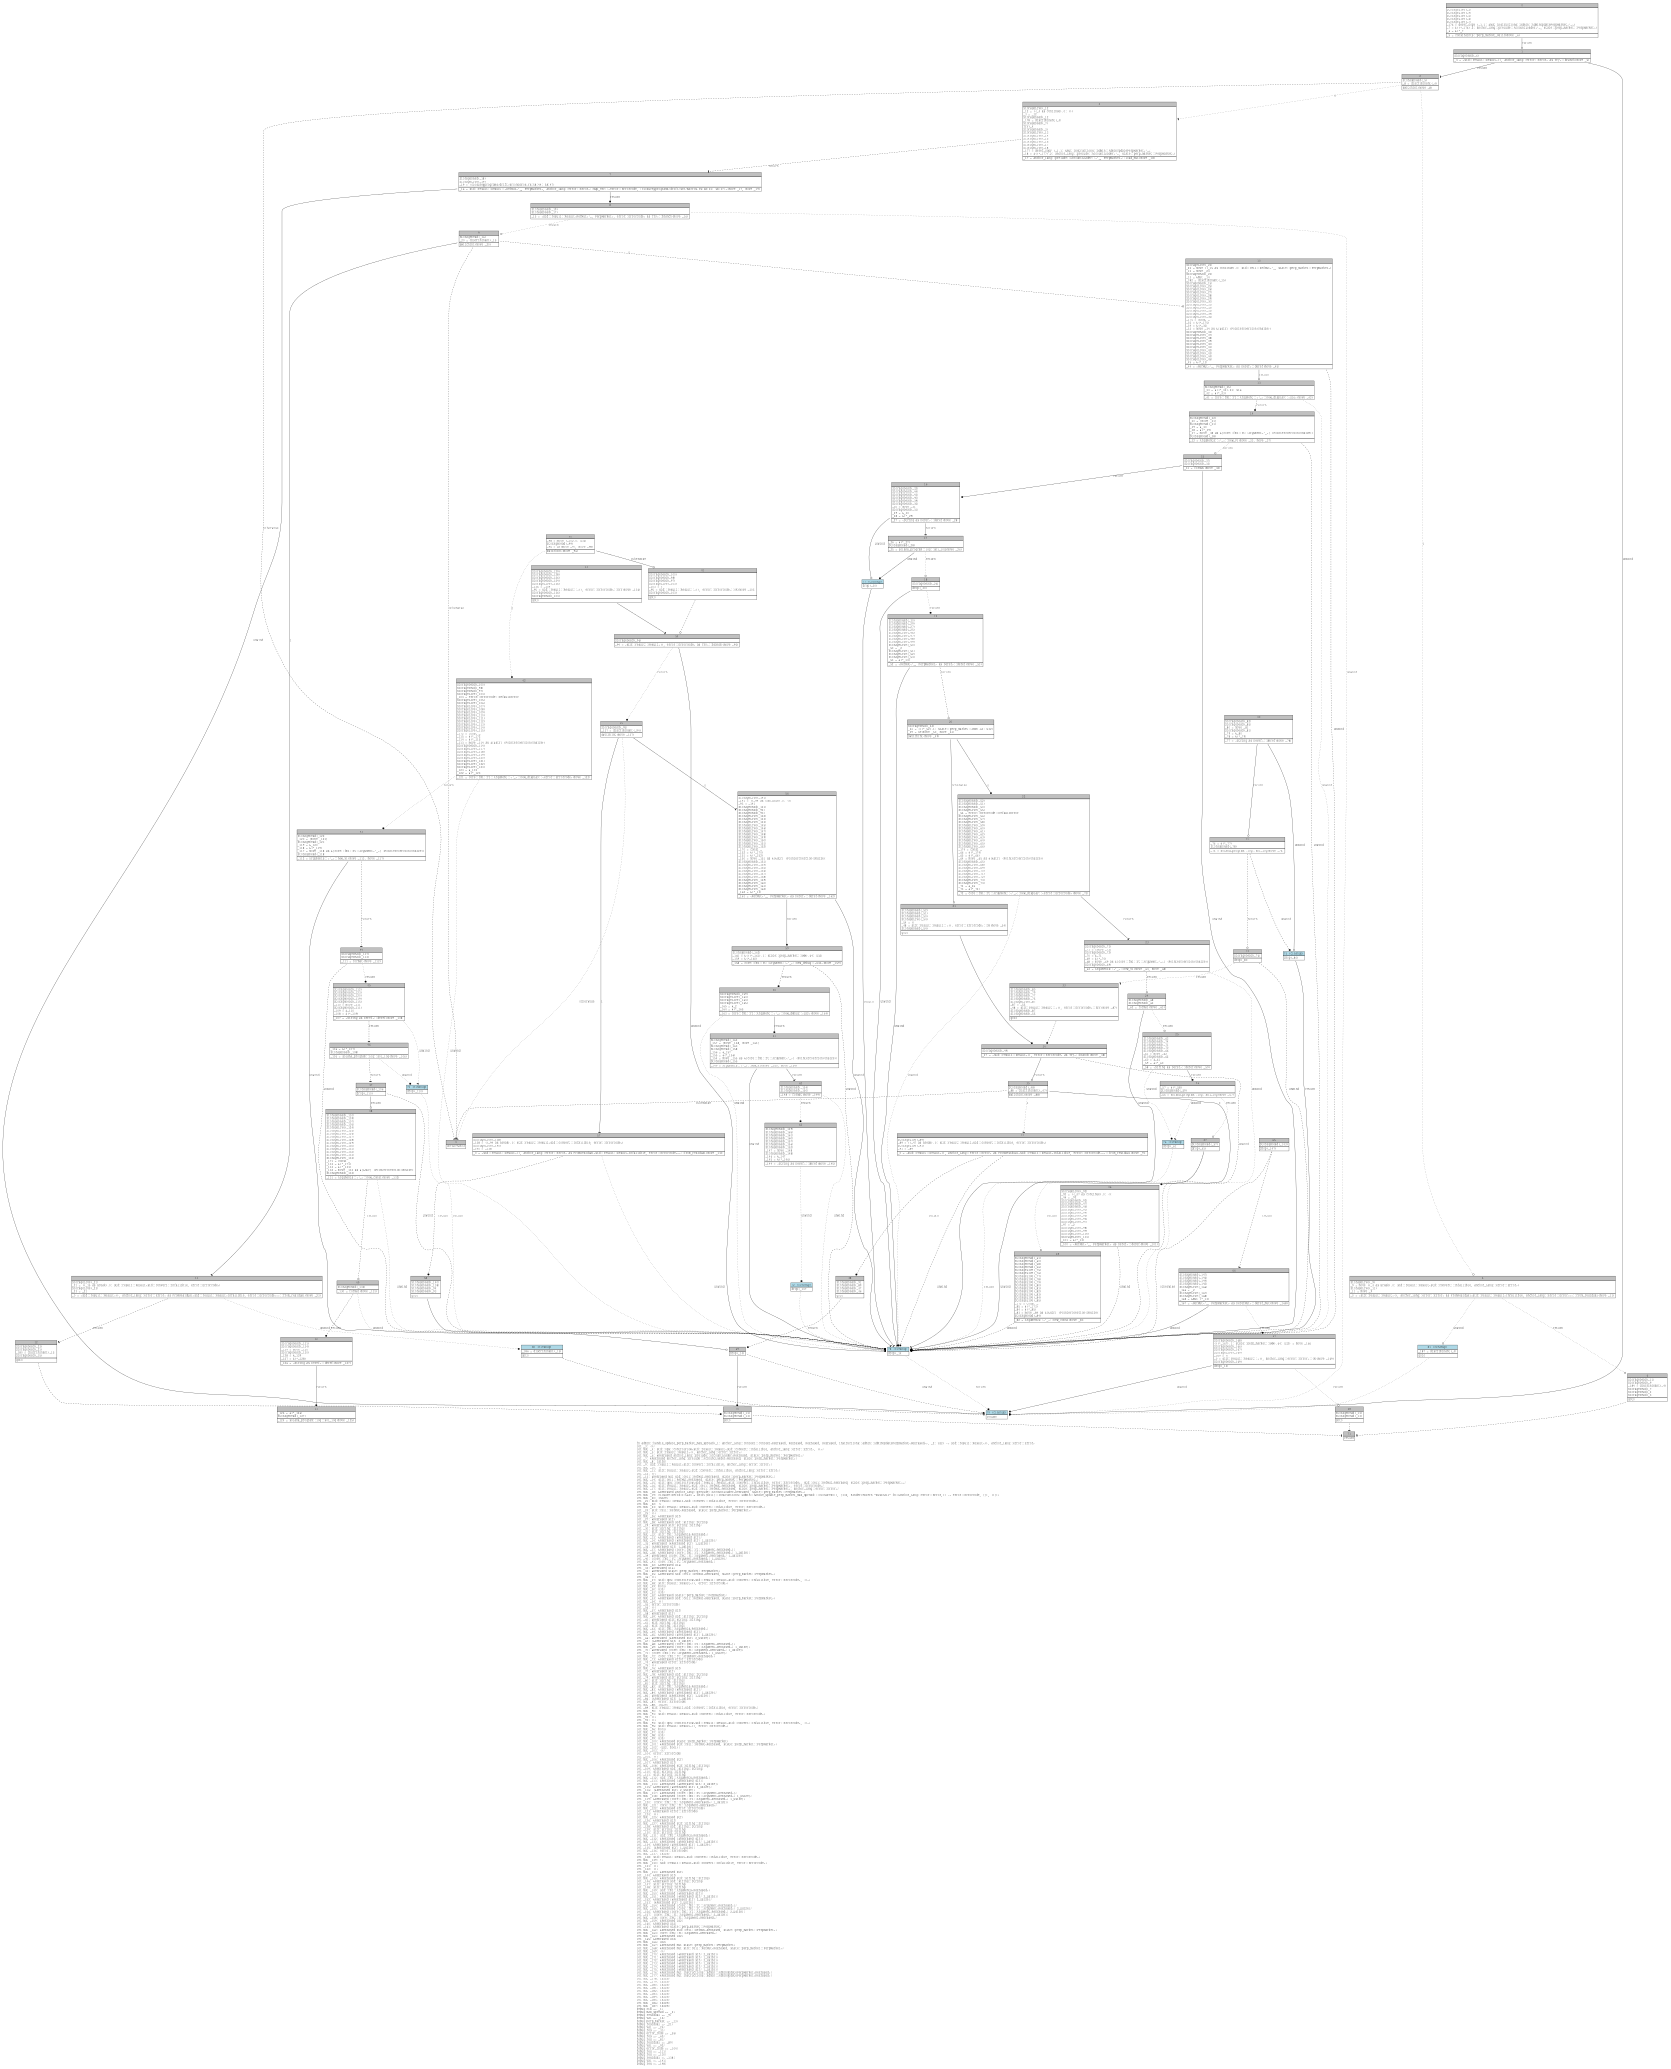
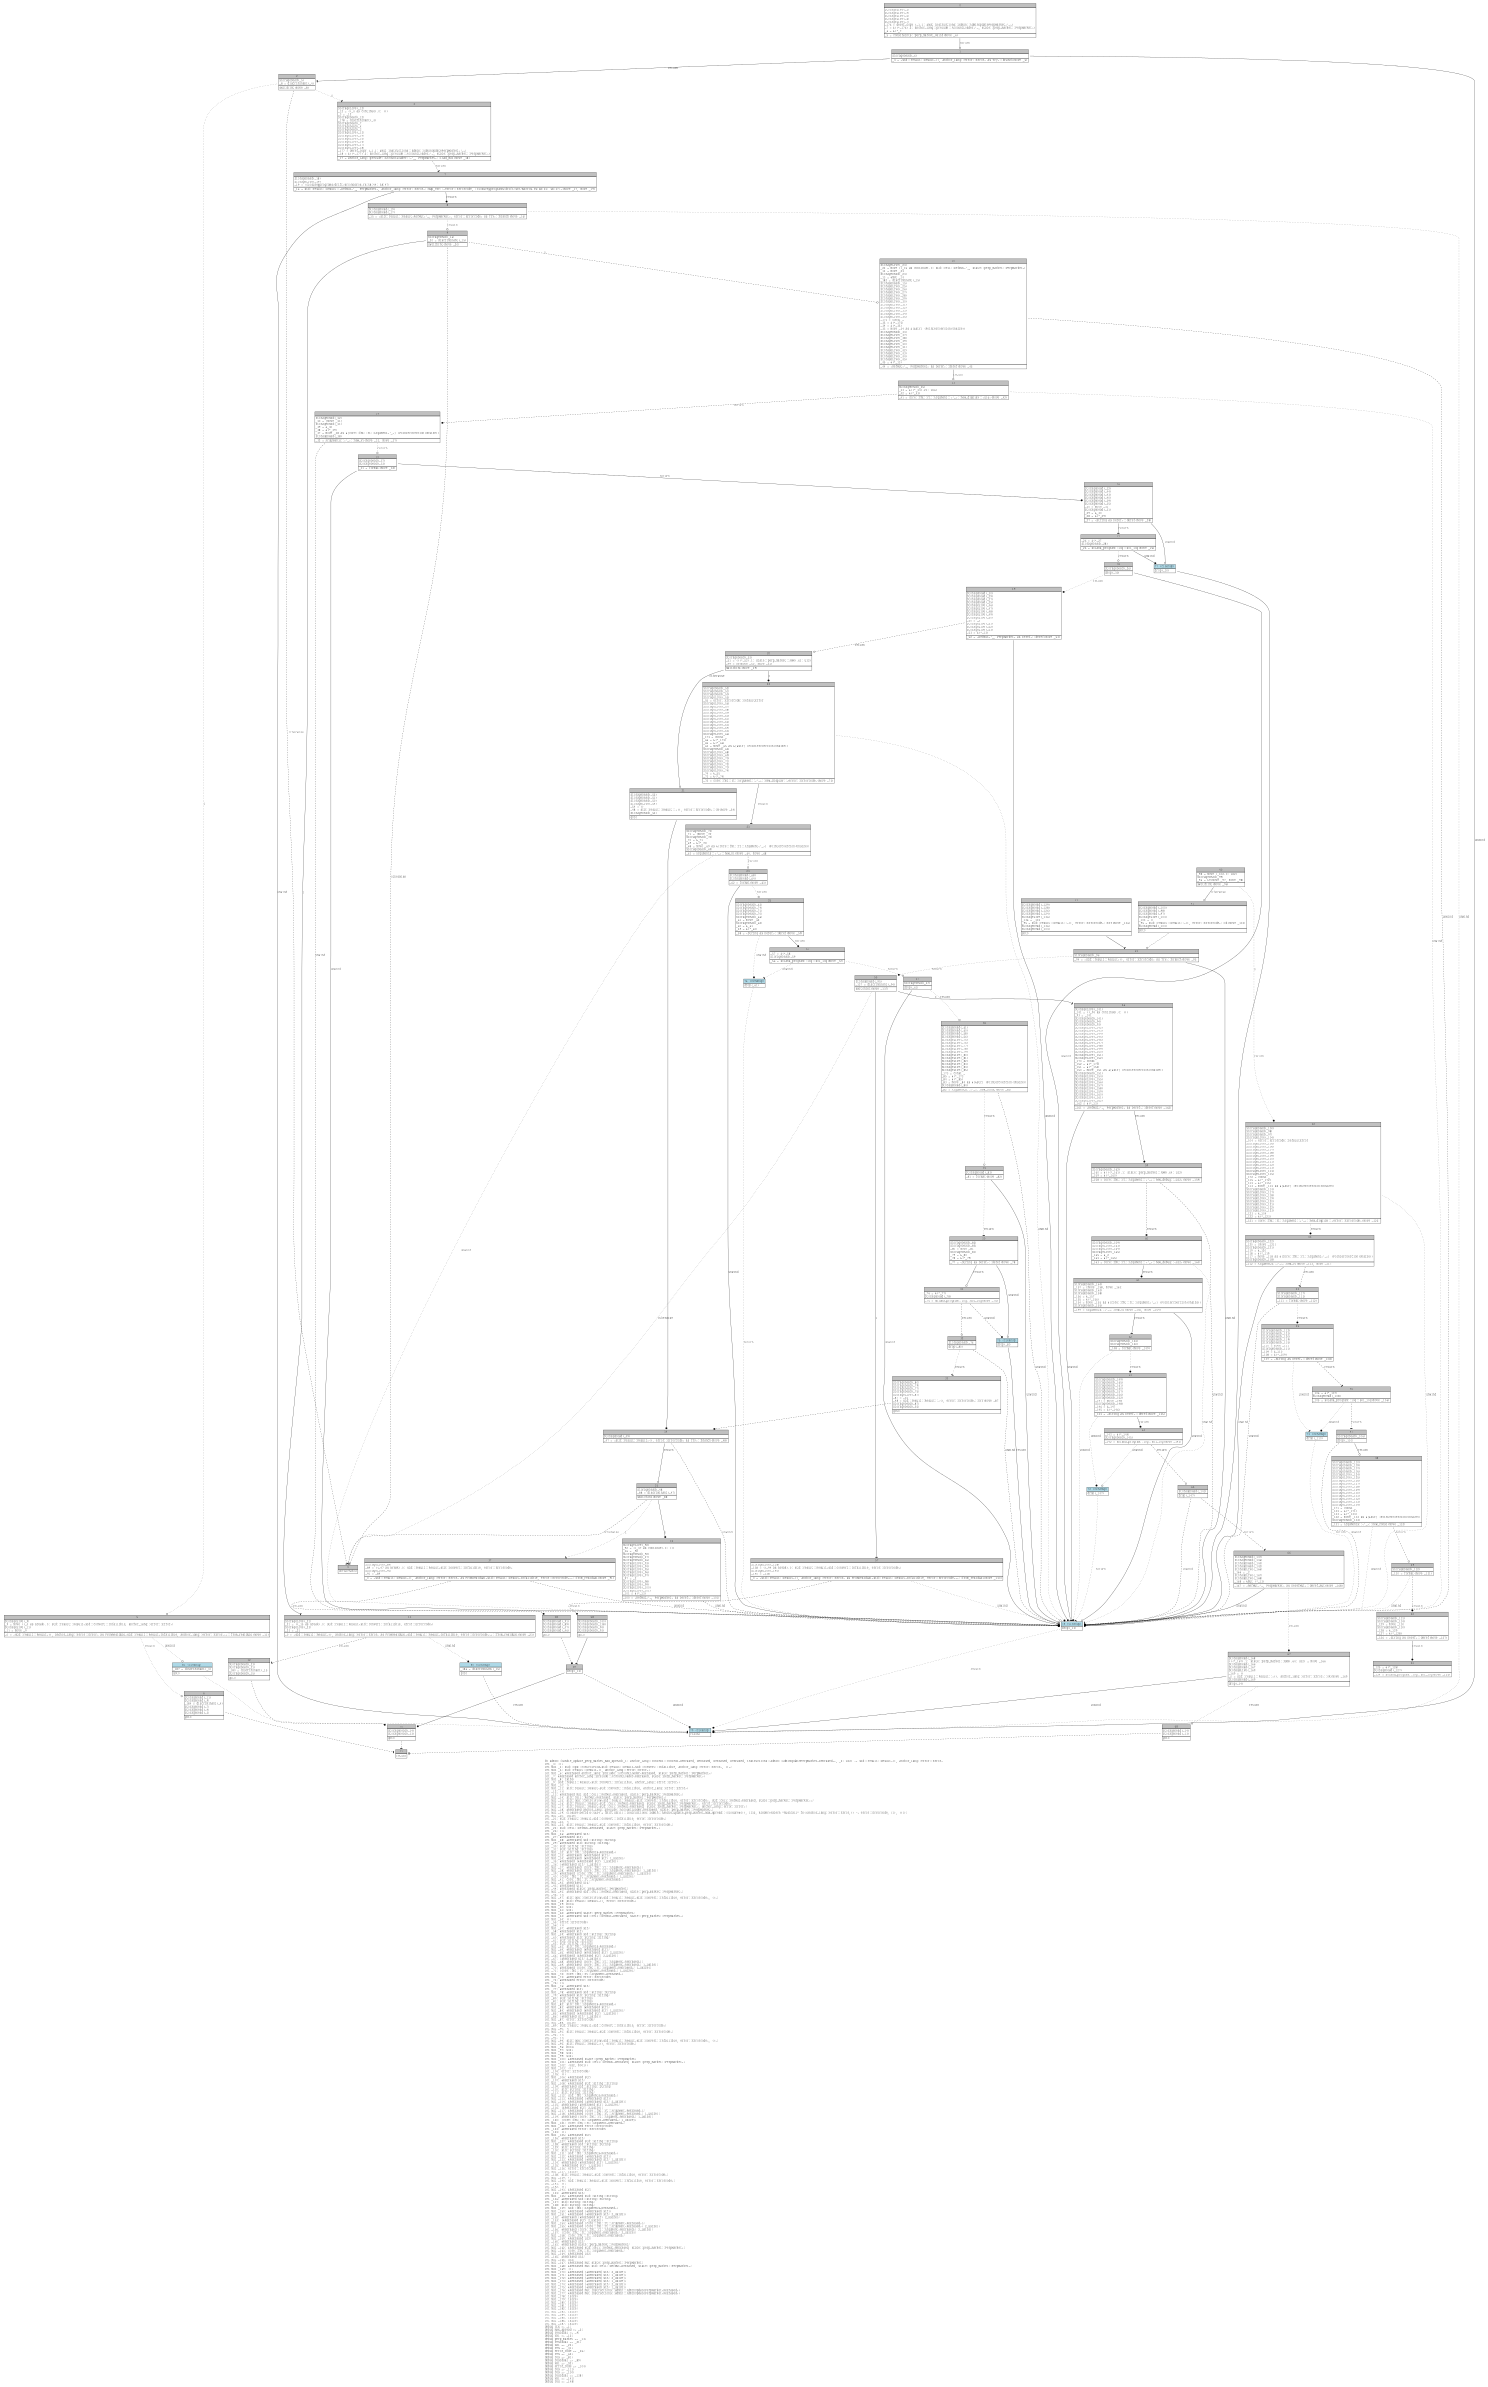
node "3": text "Try(_4)" -> "StorageDead(_4)"
node "29": added
edge "65" -> "78 (cleanup)": label "otherwise" -> "unwind"
edge "58" -> "69": arrowhead odot -> tee
node "64": added
